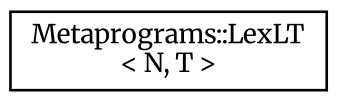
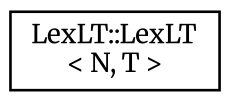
node "Metaprograms::LexLT < N, T >": label "Metaprograms::LexLT < N, T >" -> "LexLT::LexLT < N, T >"
